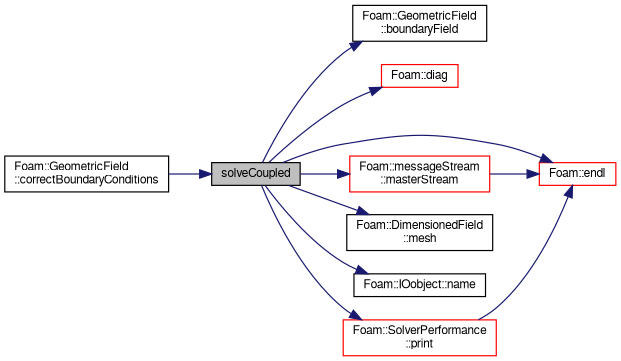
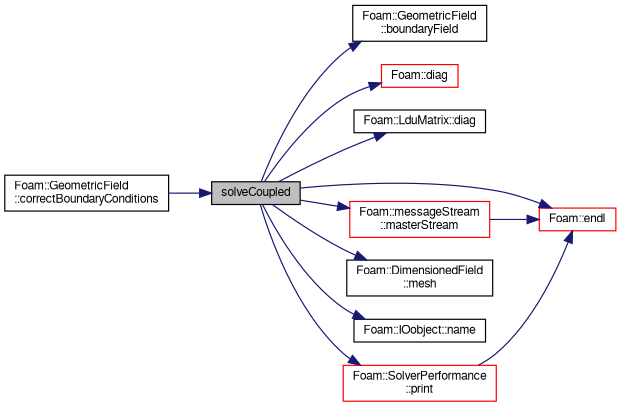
node "Foam::LduMatrix::diag": added
